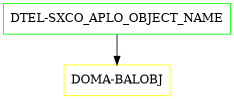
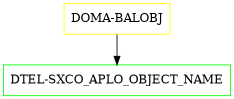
edge "DTEL-SXCO_APLO_OBJECT_NAME" -> "DOMA-BALOBJ": reversed
